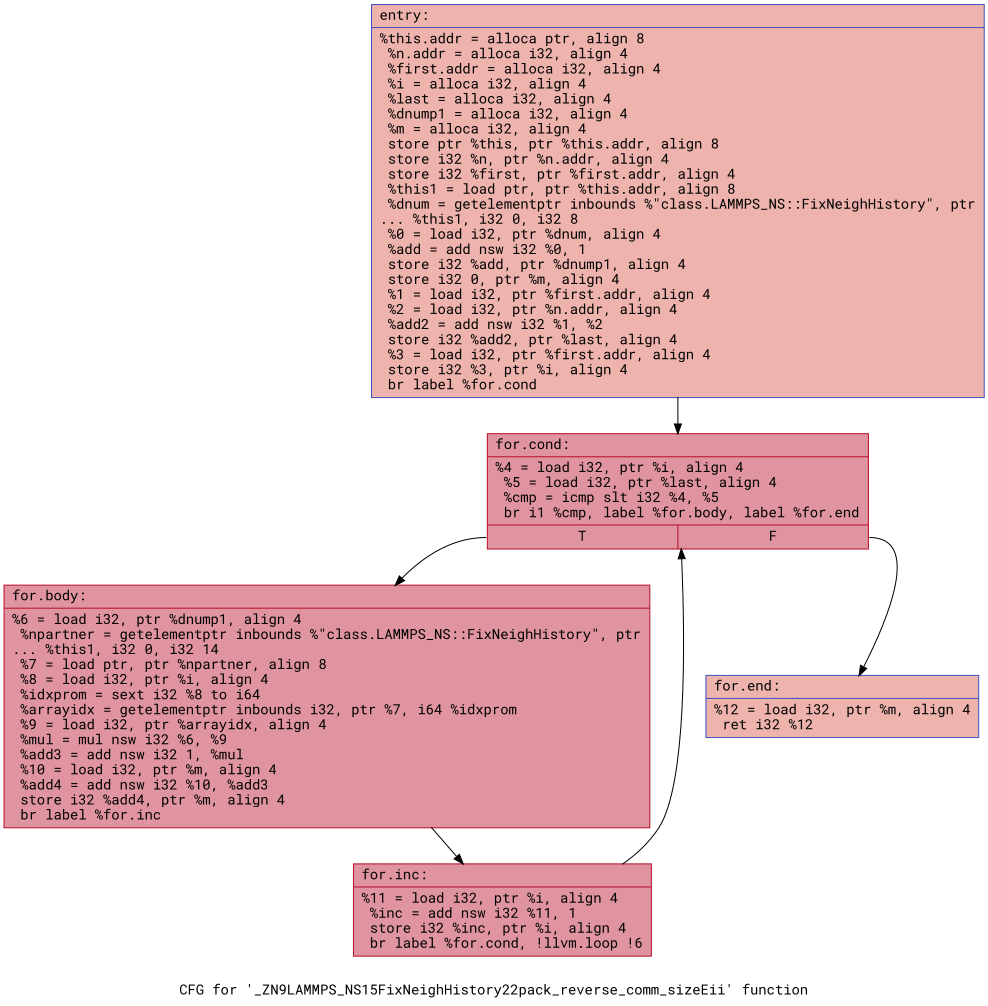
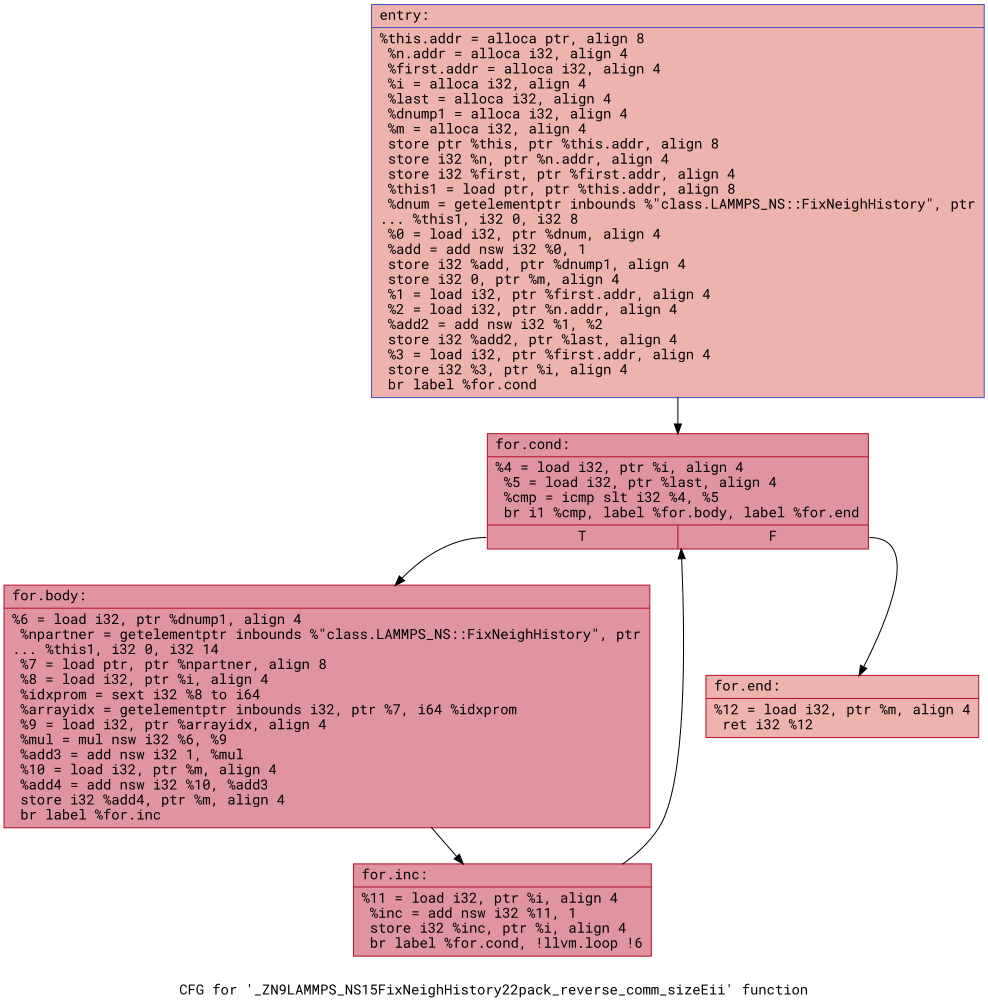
node "for.end:": color #3d50c3ff -> #b70d28ff
